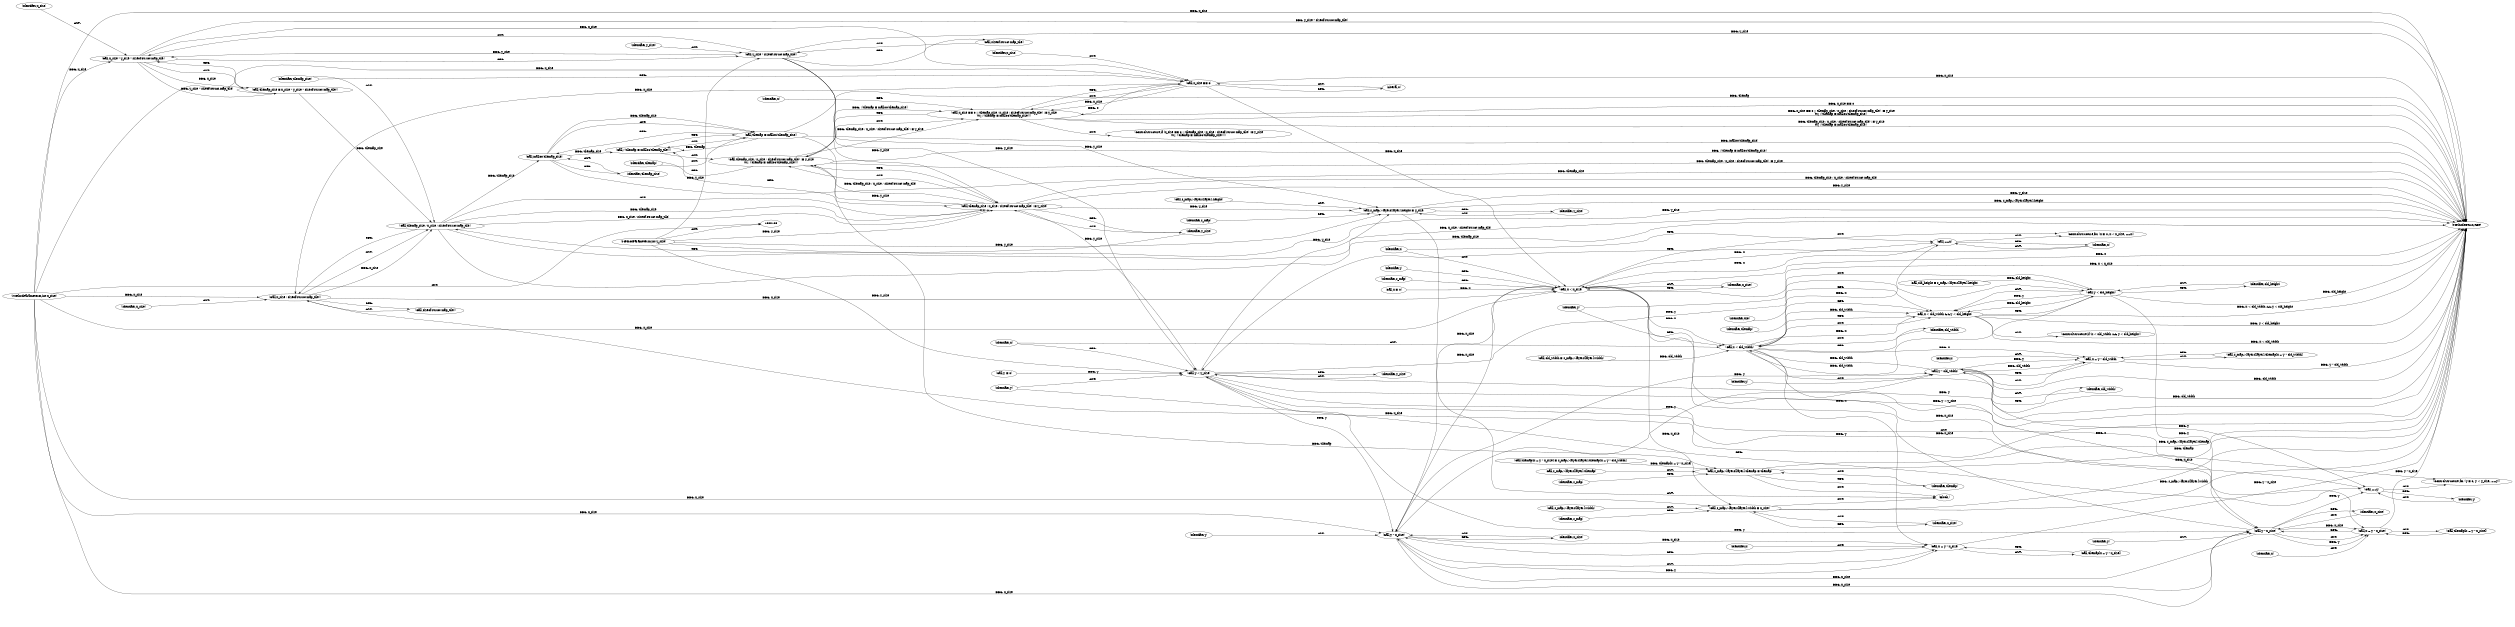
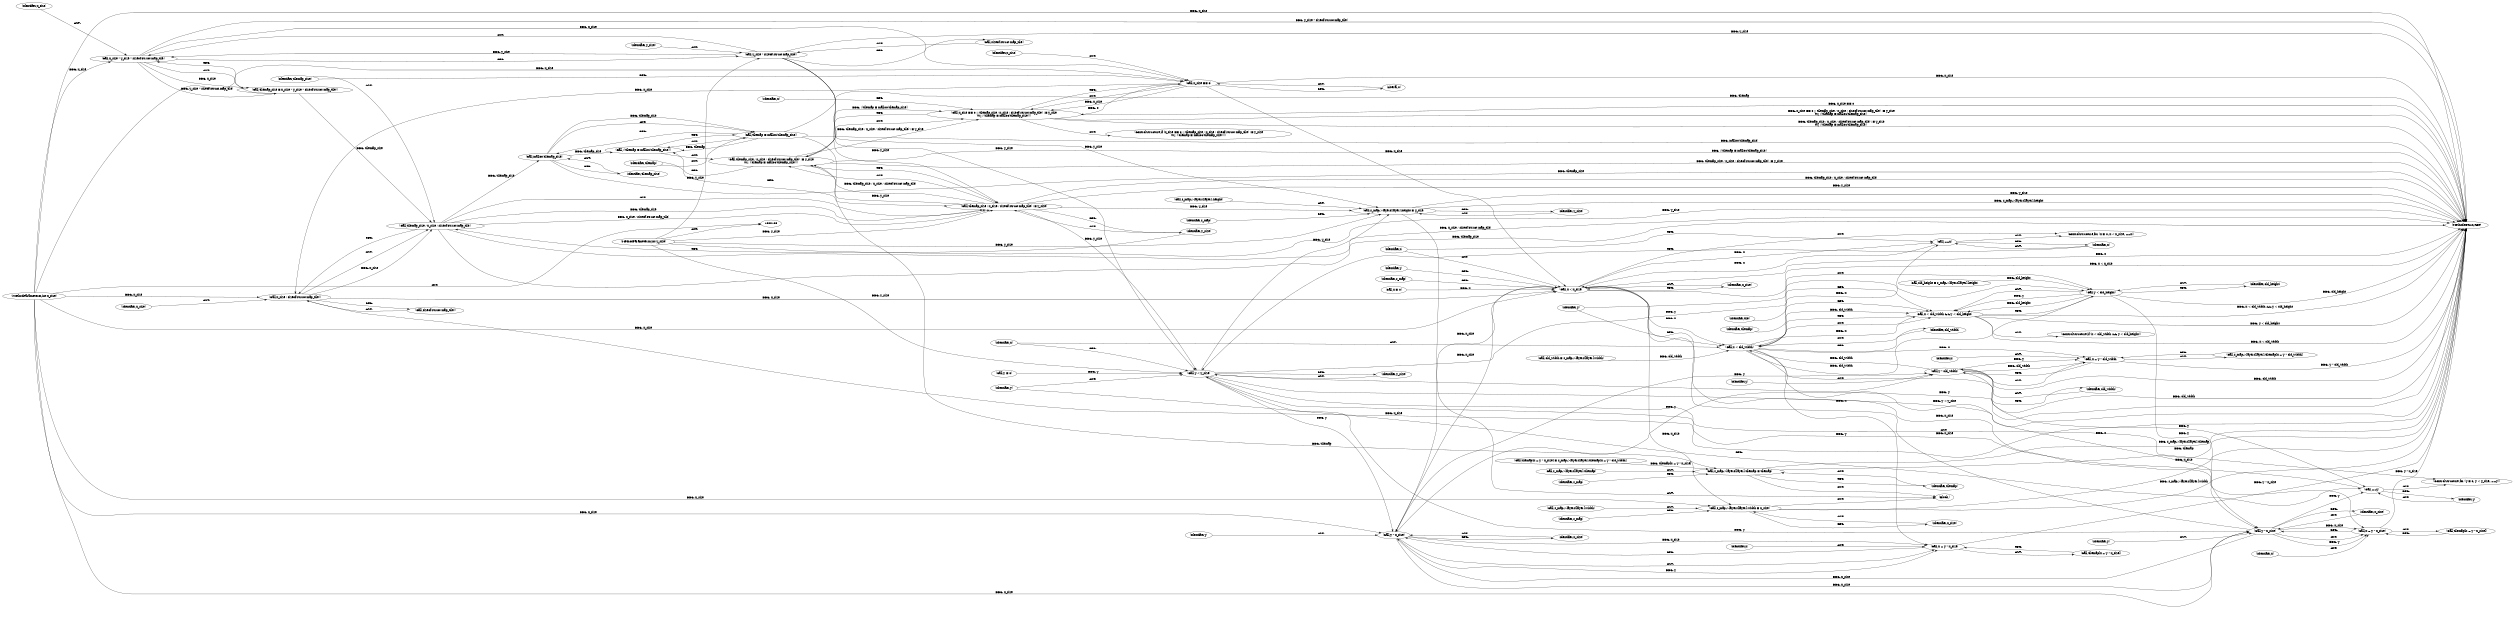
node "(Call,!(tilemap = malloc(tilemap_tile)))": label "(Call,!(tilemap = malloc(tilemap_tile)))" -> "(Call,!(tilemap = malloc(tilemap_size)))"
